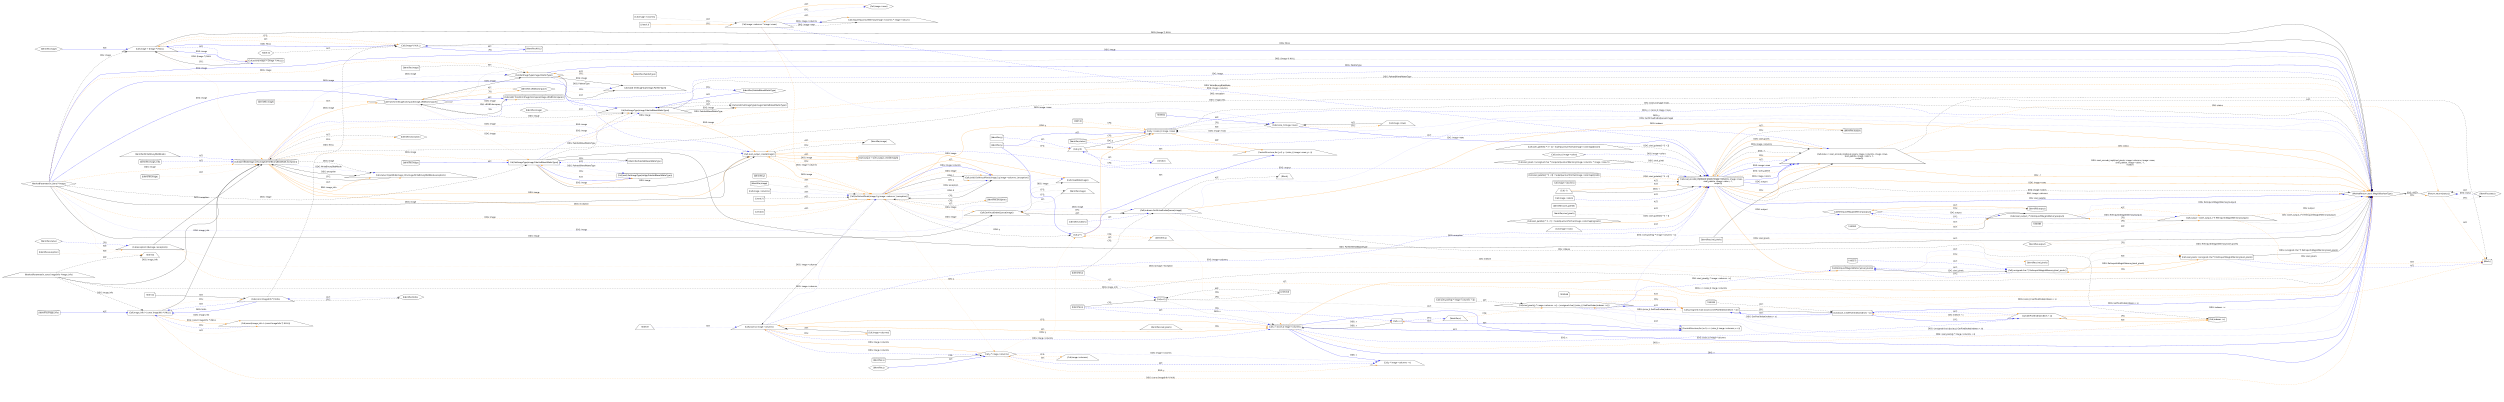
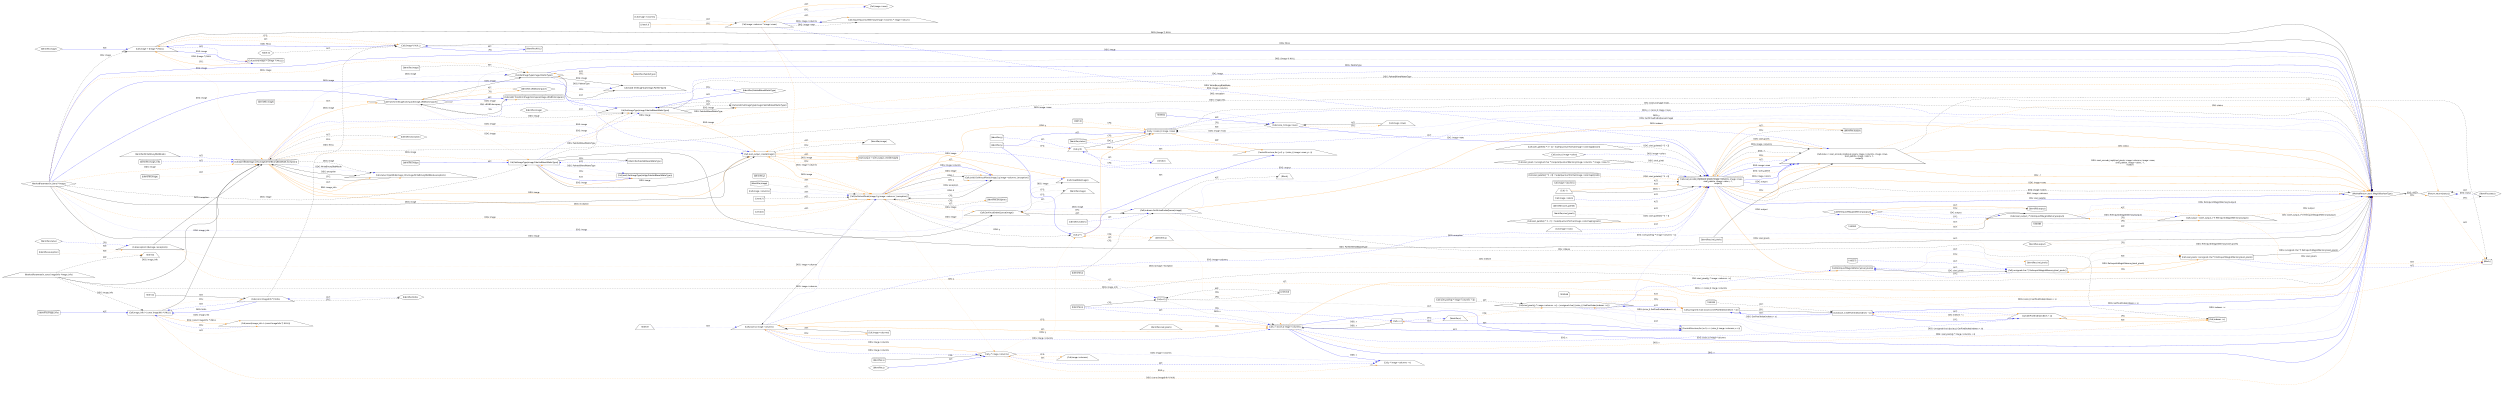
edge "(Call,assert(image != (Image *) NULL))" -> "(Call,image != (Image *) NULL)": color black -> darkorange
